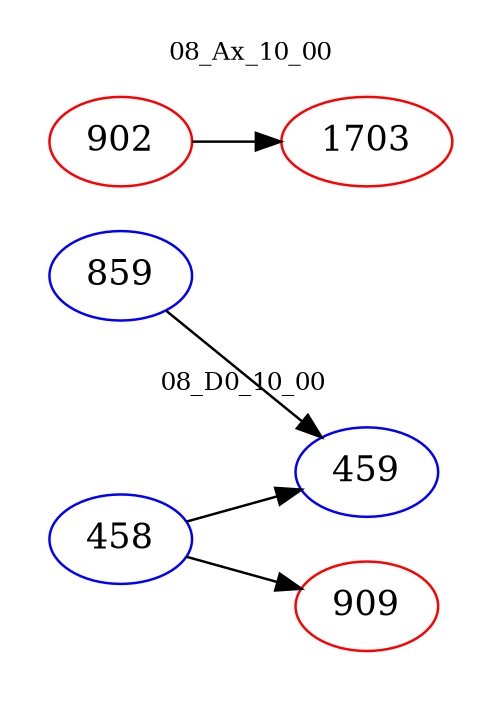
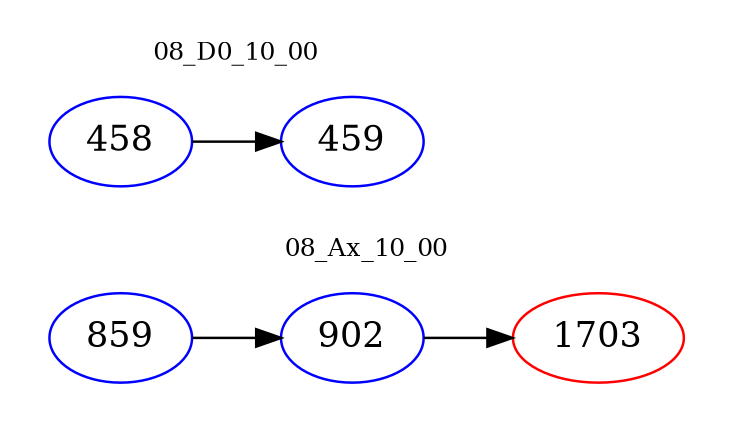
node "902": color red -> blue
edge "859" -> "459": now "859" -> "902"
node "909": removed
